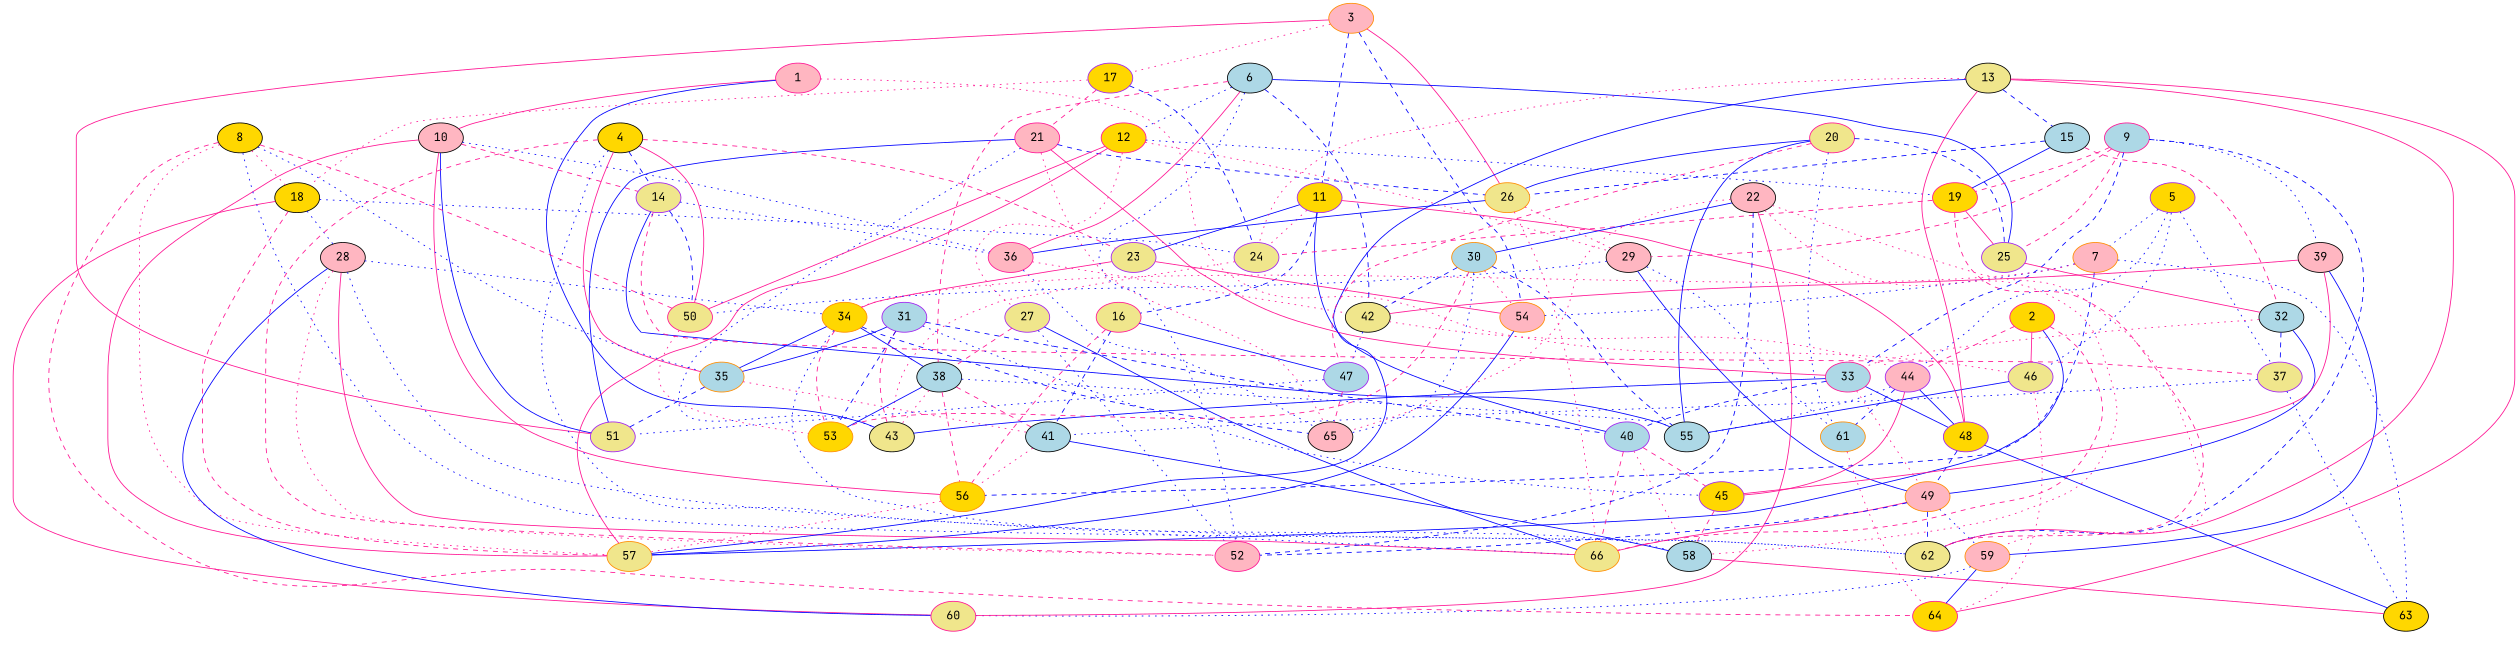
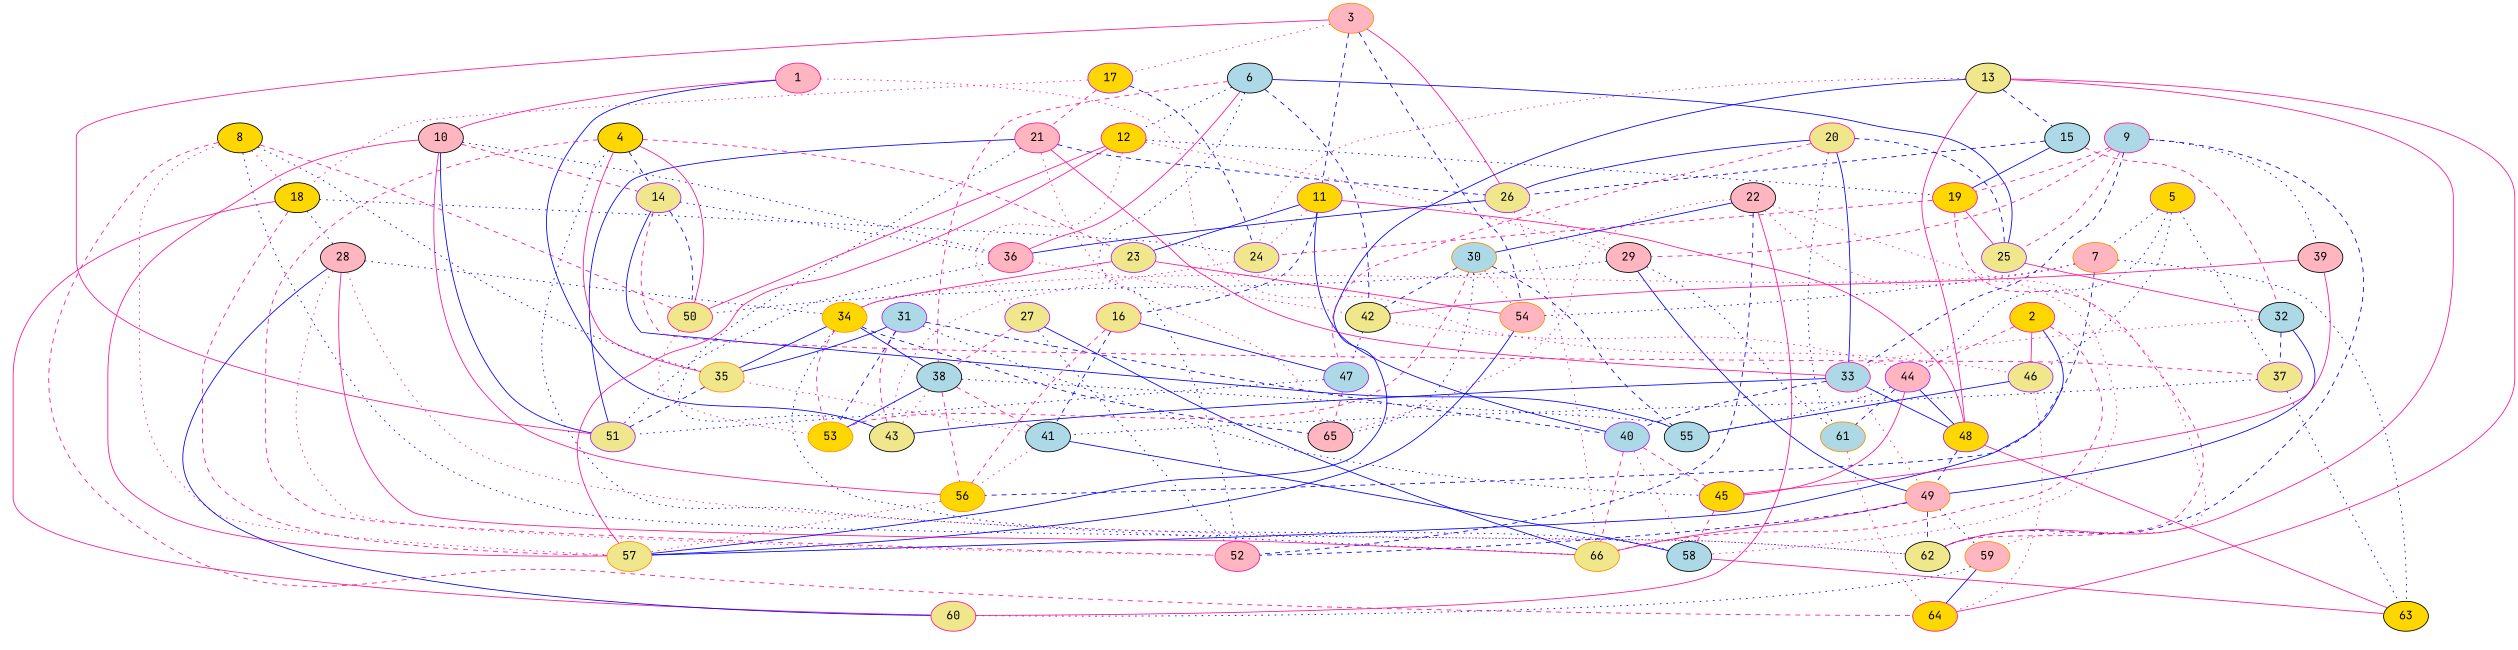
node "26": color darkorange -> purple
edge "20" -- "55": now "20" -- "33"
edge "36" -- "65": now "36" -- "51"
node "35": fillcolor lightblue -> khaki
edge "28" -- "62": color blue -> deeppink
edge "48" -- "63": color blue -> deeppink
edge "39" -- "59": removed
